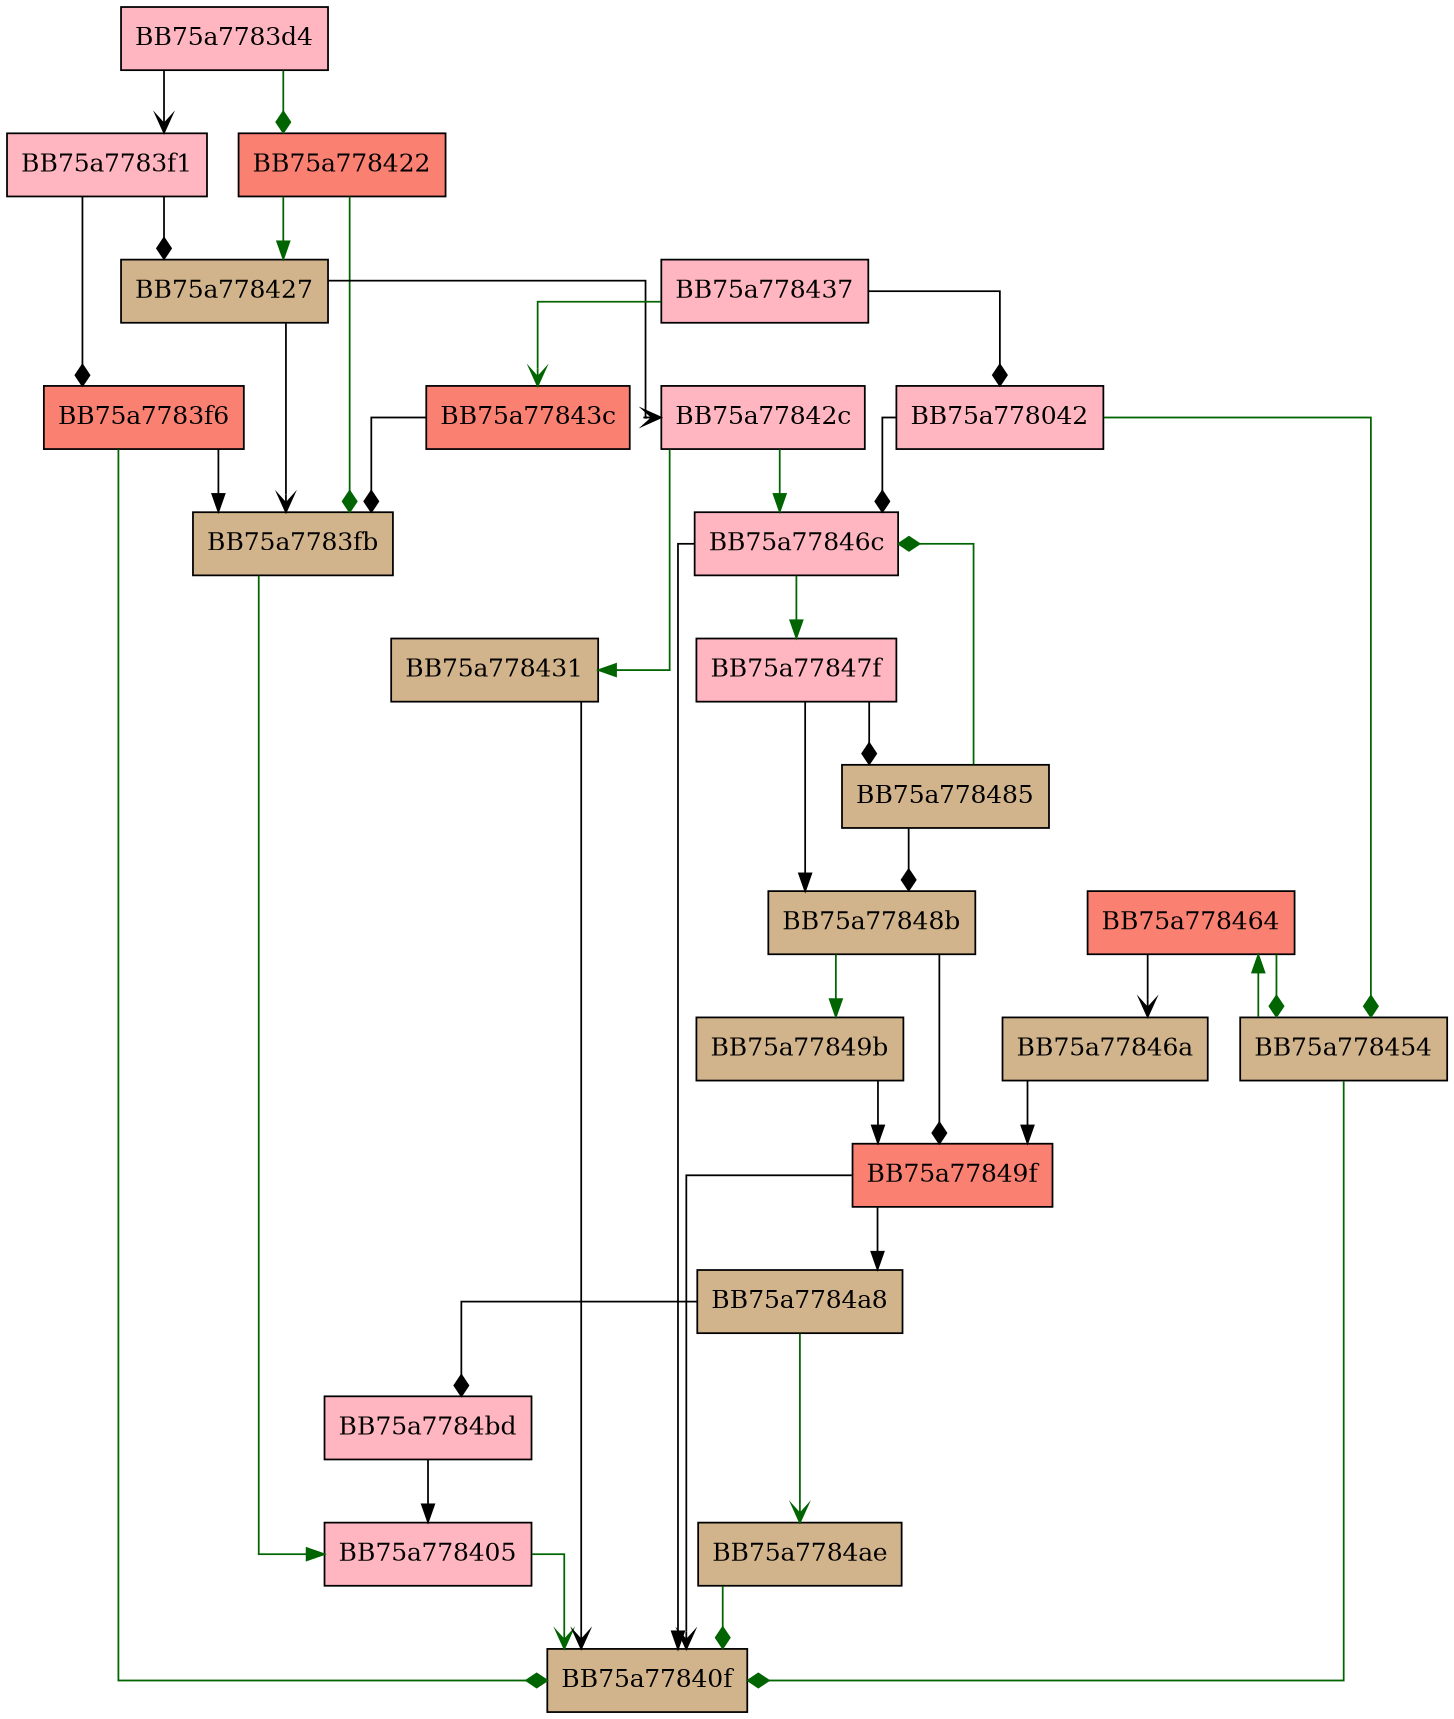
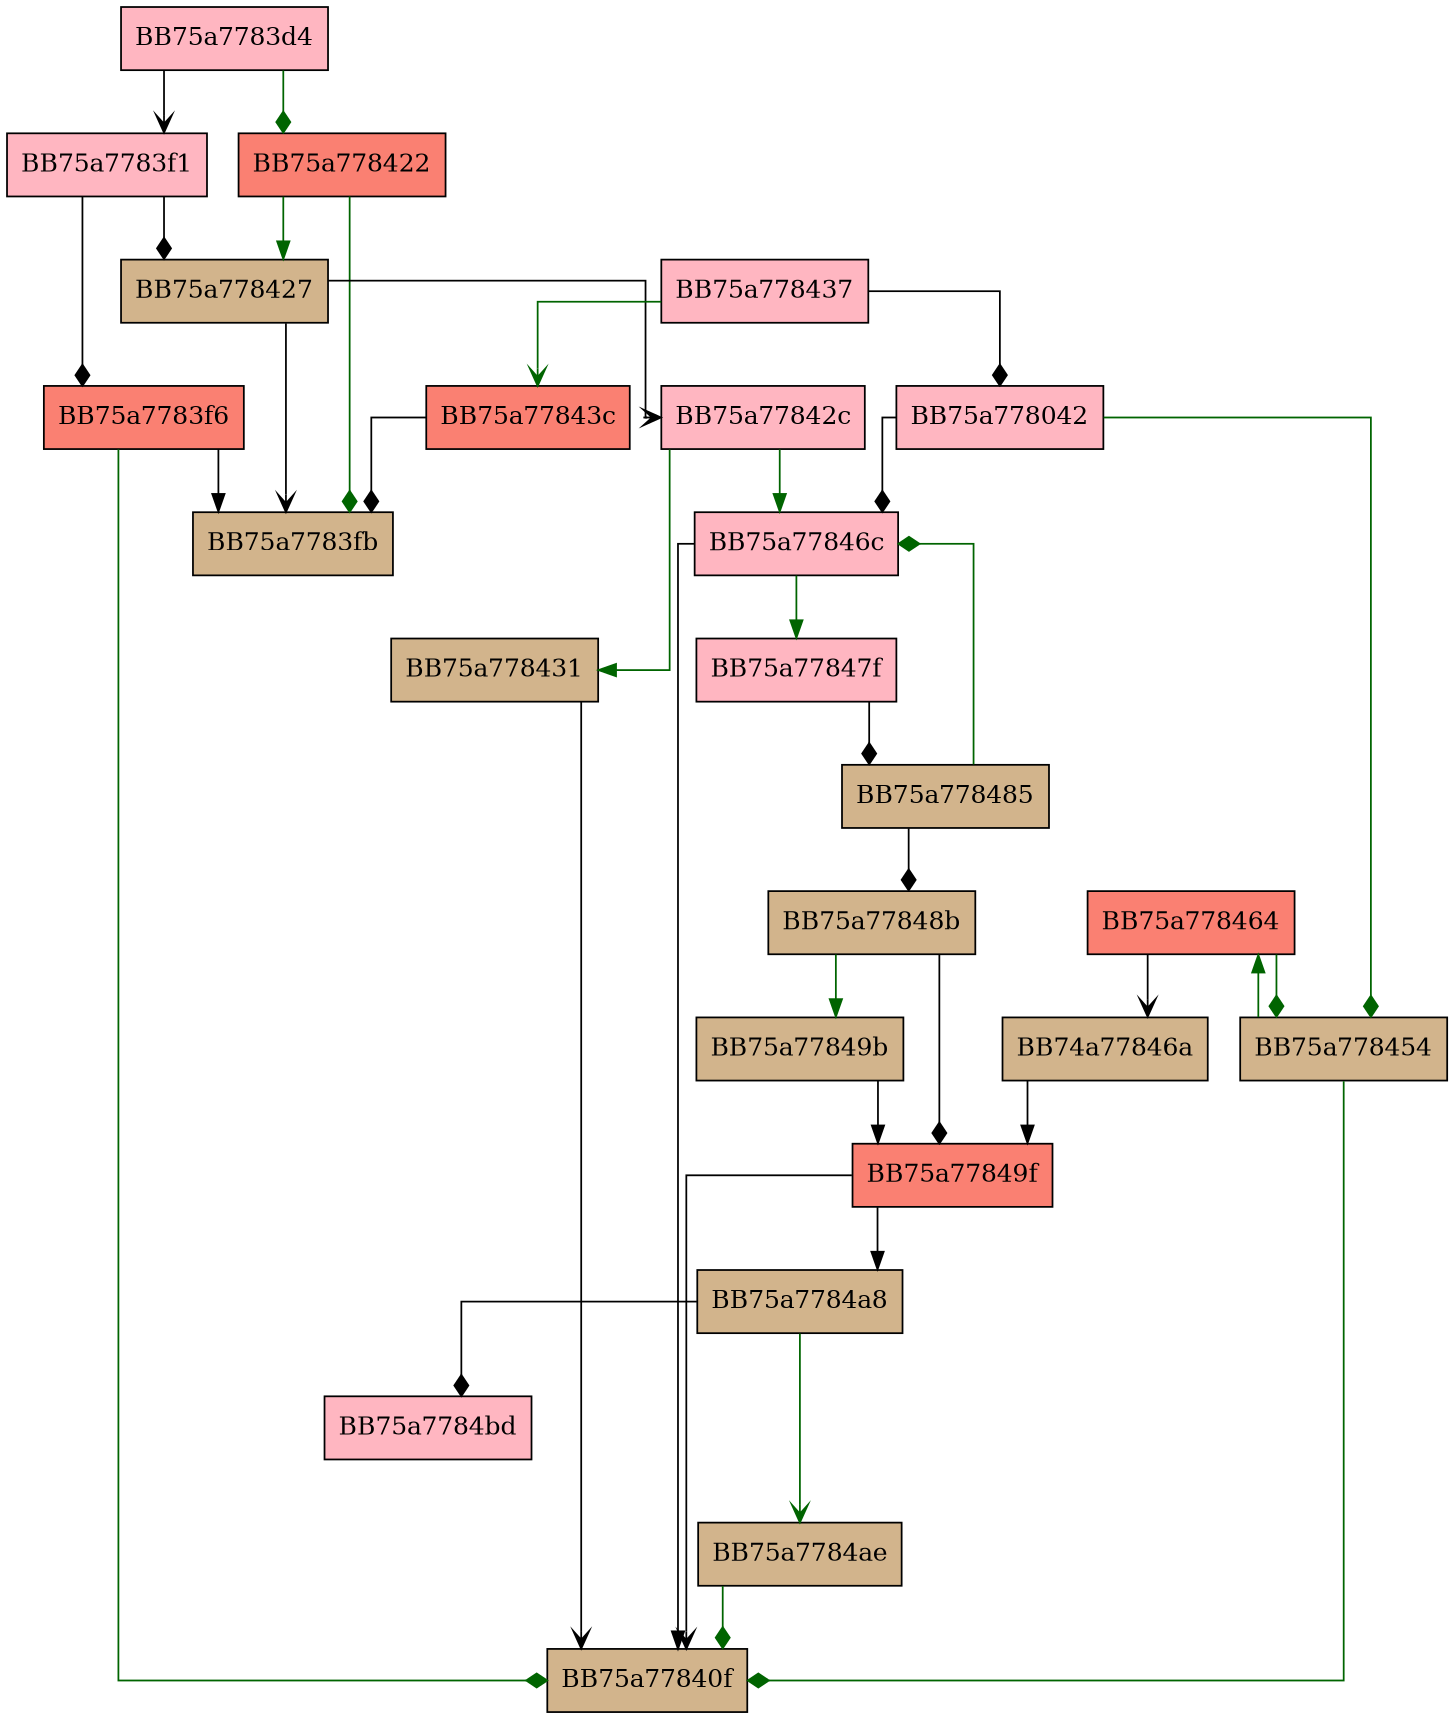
edge "BB75a77847f" -> "BB75a77848b": removed
node "BB75a77846a": label "BB75a77846a" -> "BB74a77846a"
node "BB75a778405": removed
